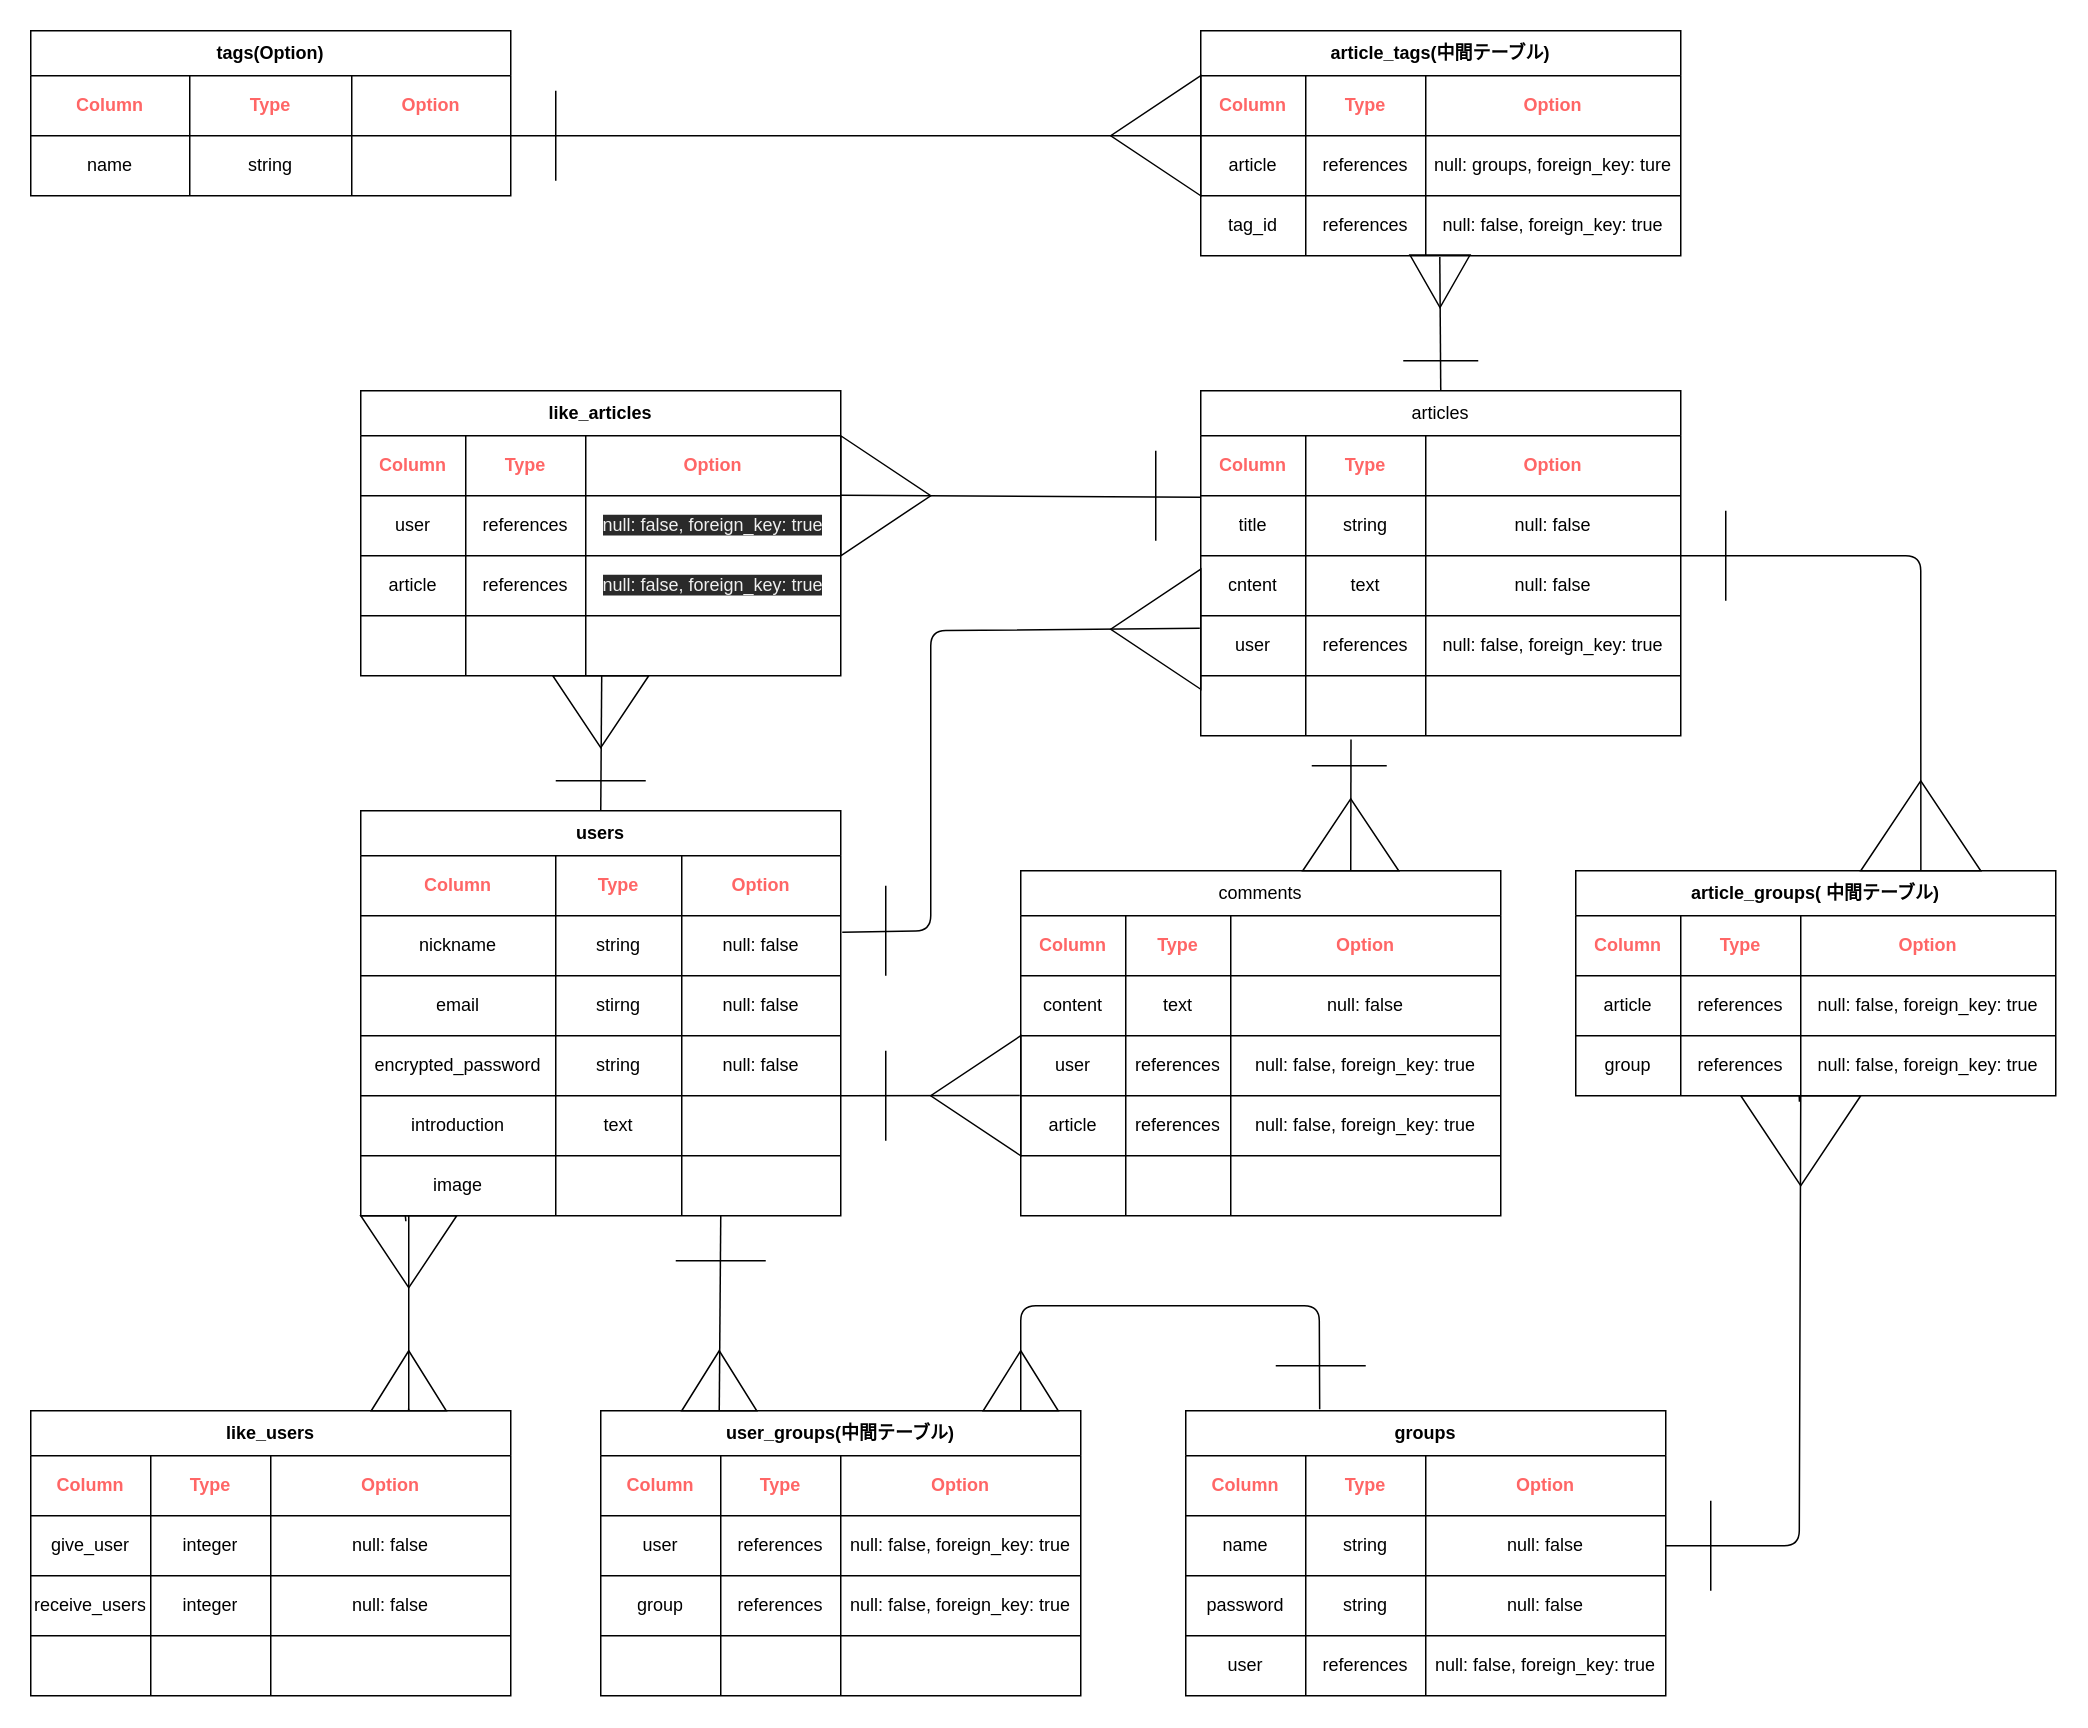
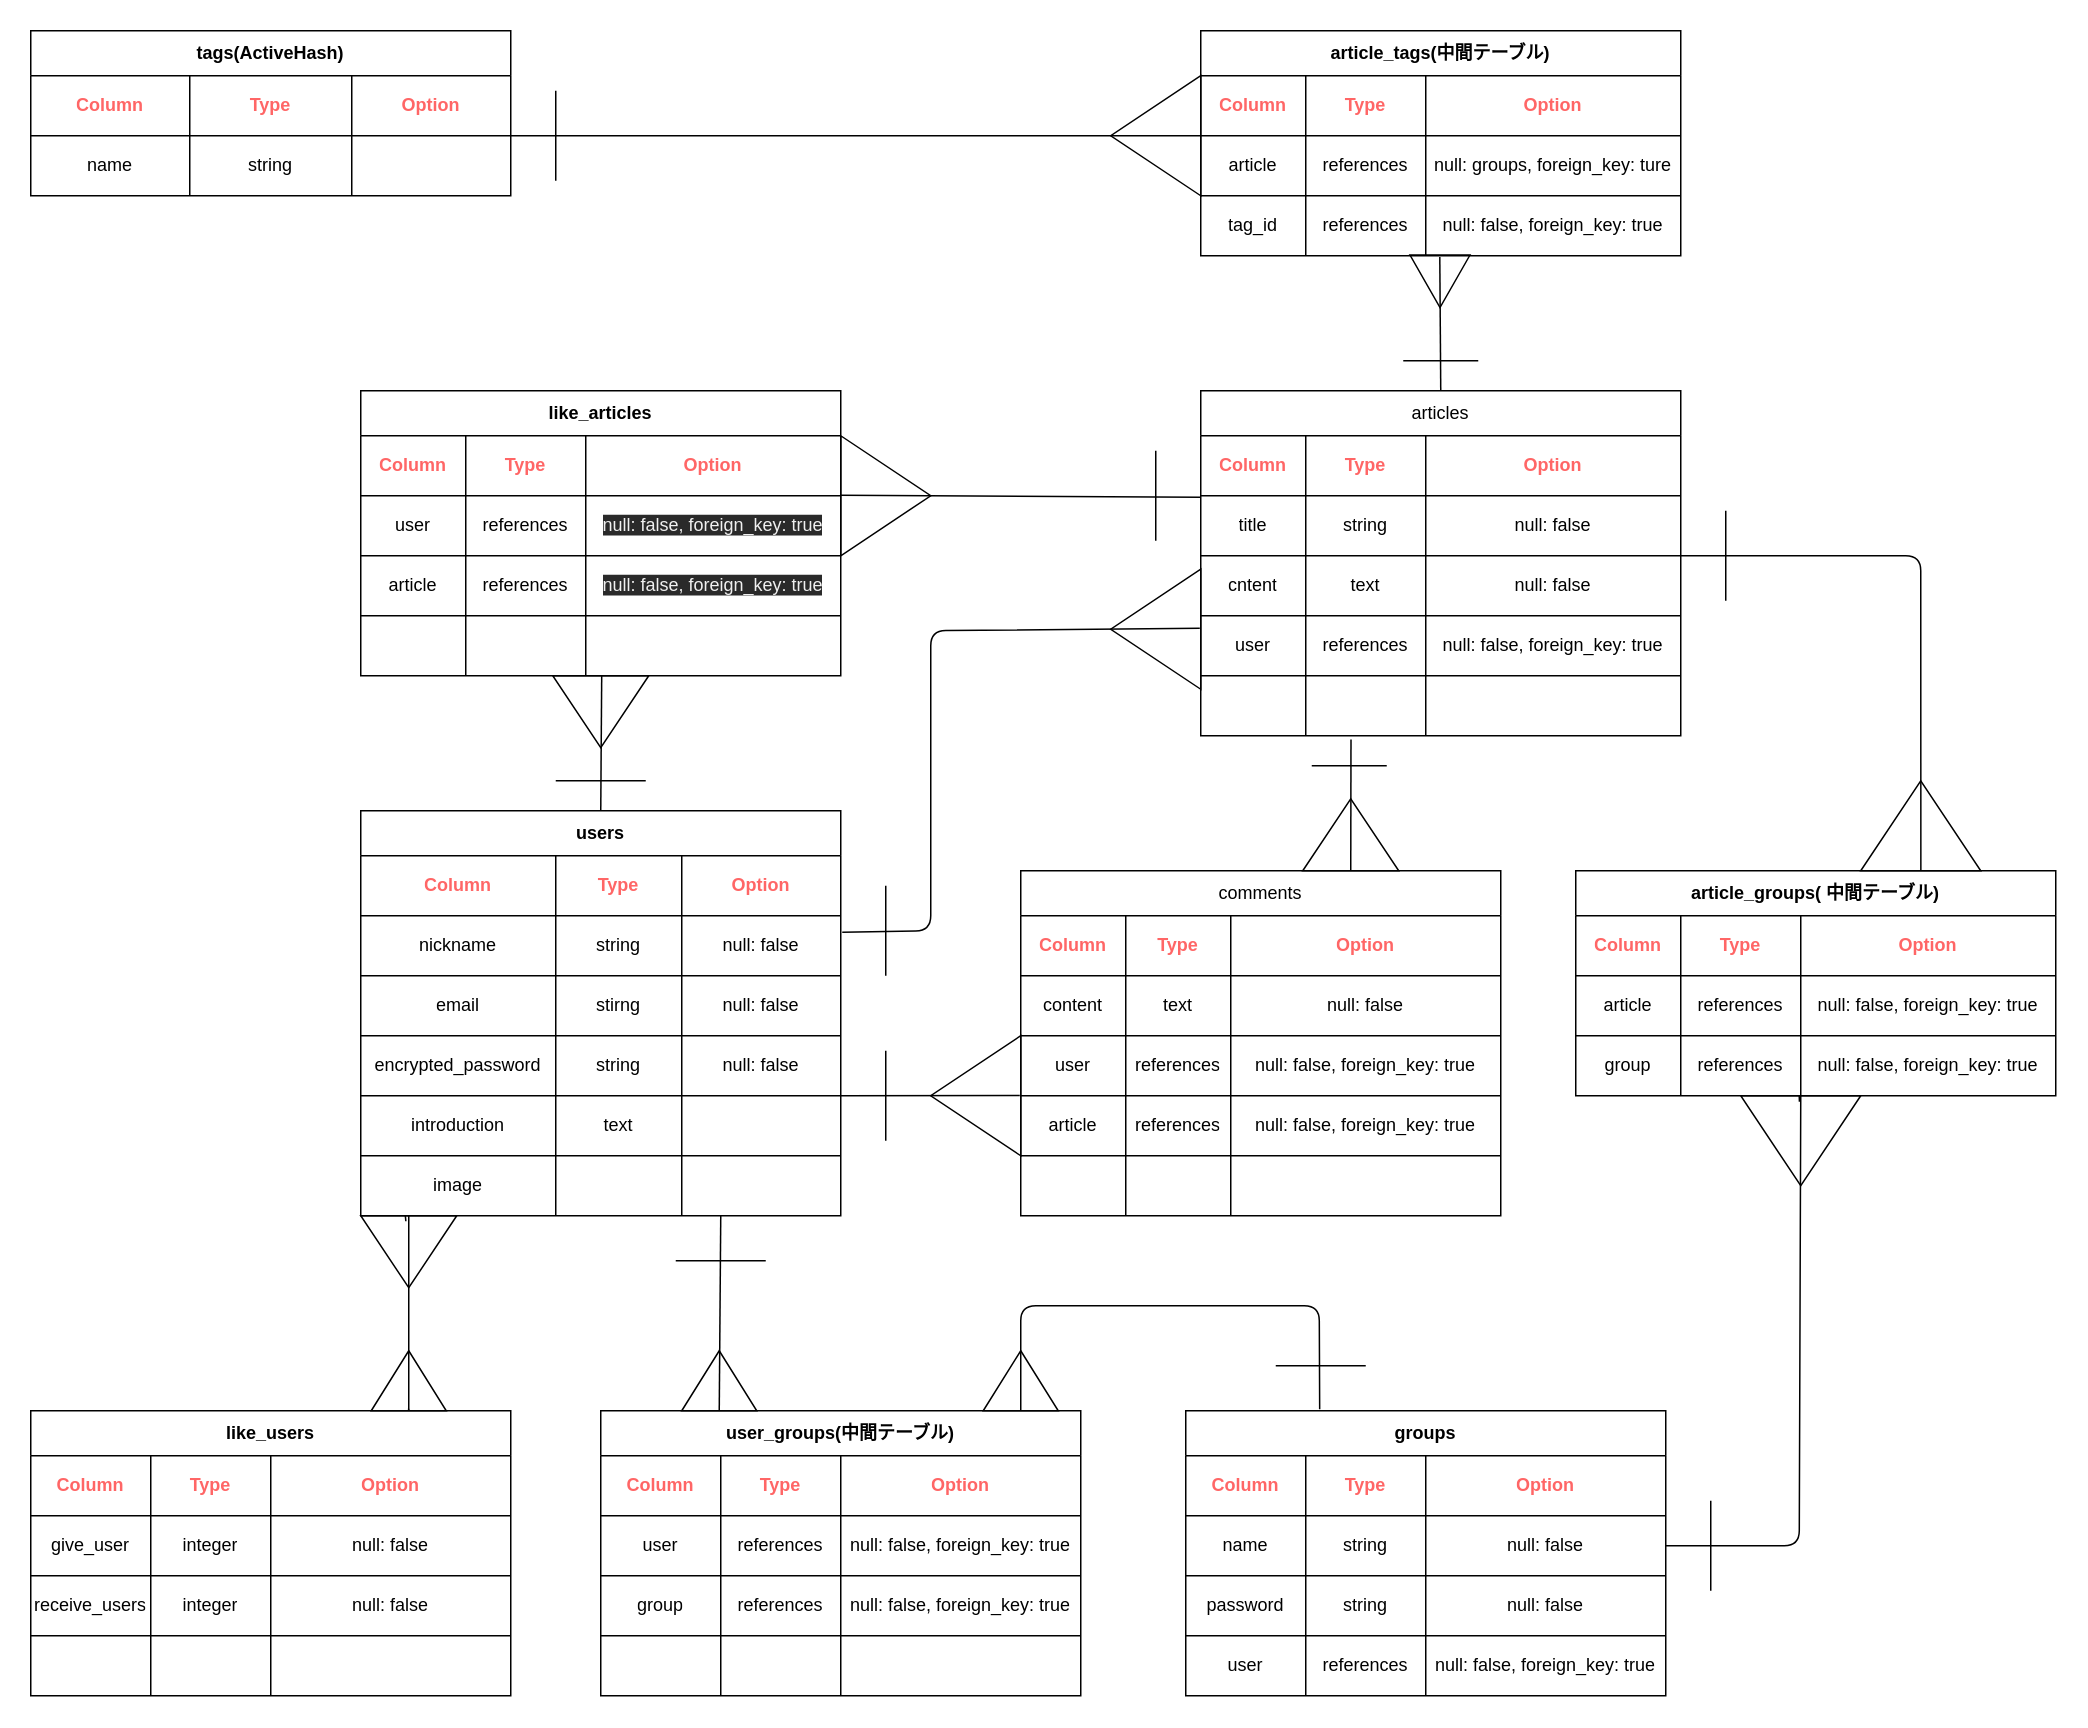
node "tags(Option)": label "tags(Option)" -> "tags(ActiveHash)"
